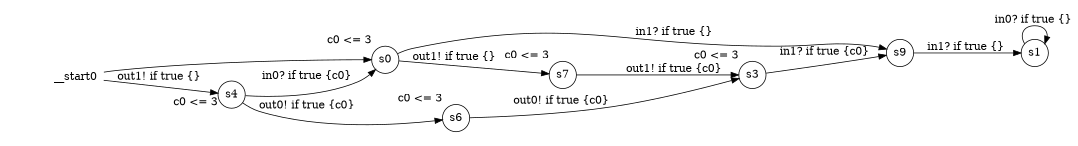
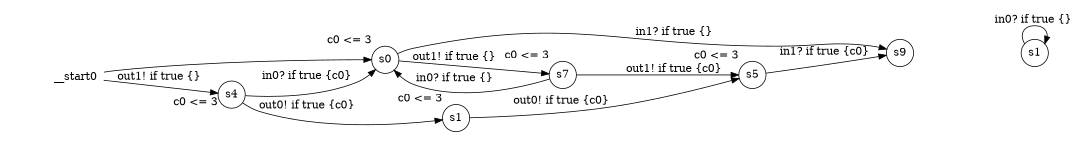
edge "s9" -> "s1": removed, label "in1? if true {}"
node "s3 c0 <= 3": label "s3 c0 <= 3" -> "s5 c0 <= 3"
edge "s7 c0 <= 3" -> "s0 c0 <= 3": added, label "in0? if true {}"
node "s6 c0 <= 3": label "s6 c0 <= 3" -> "s1 c0 <= 3"
